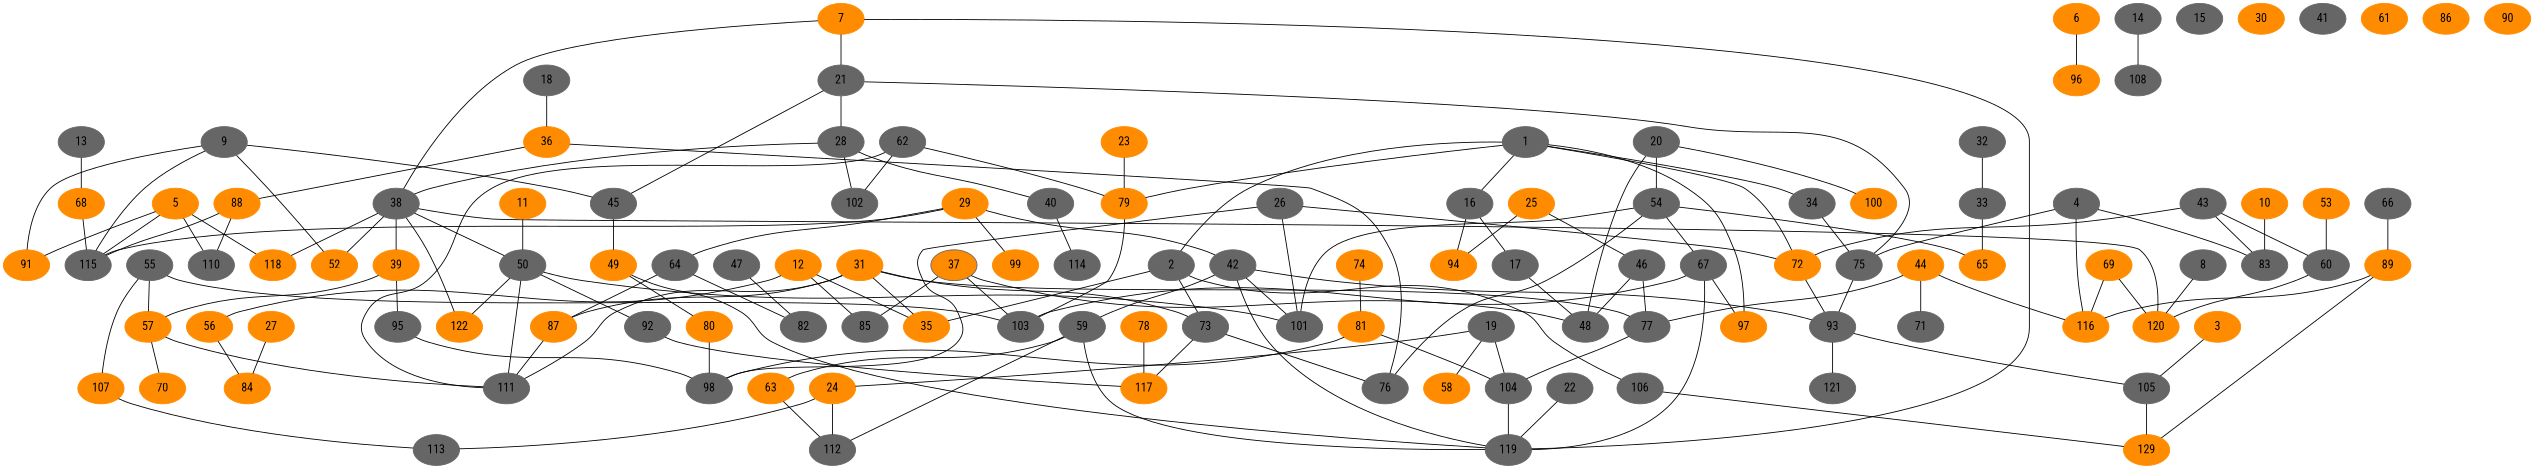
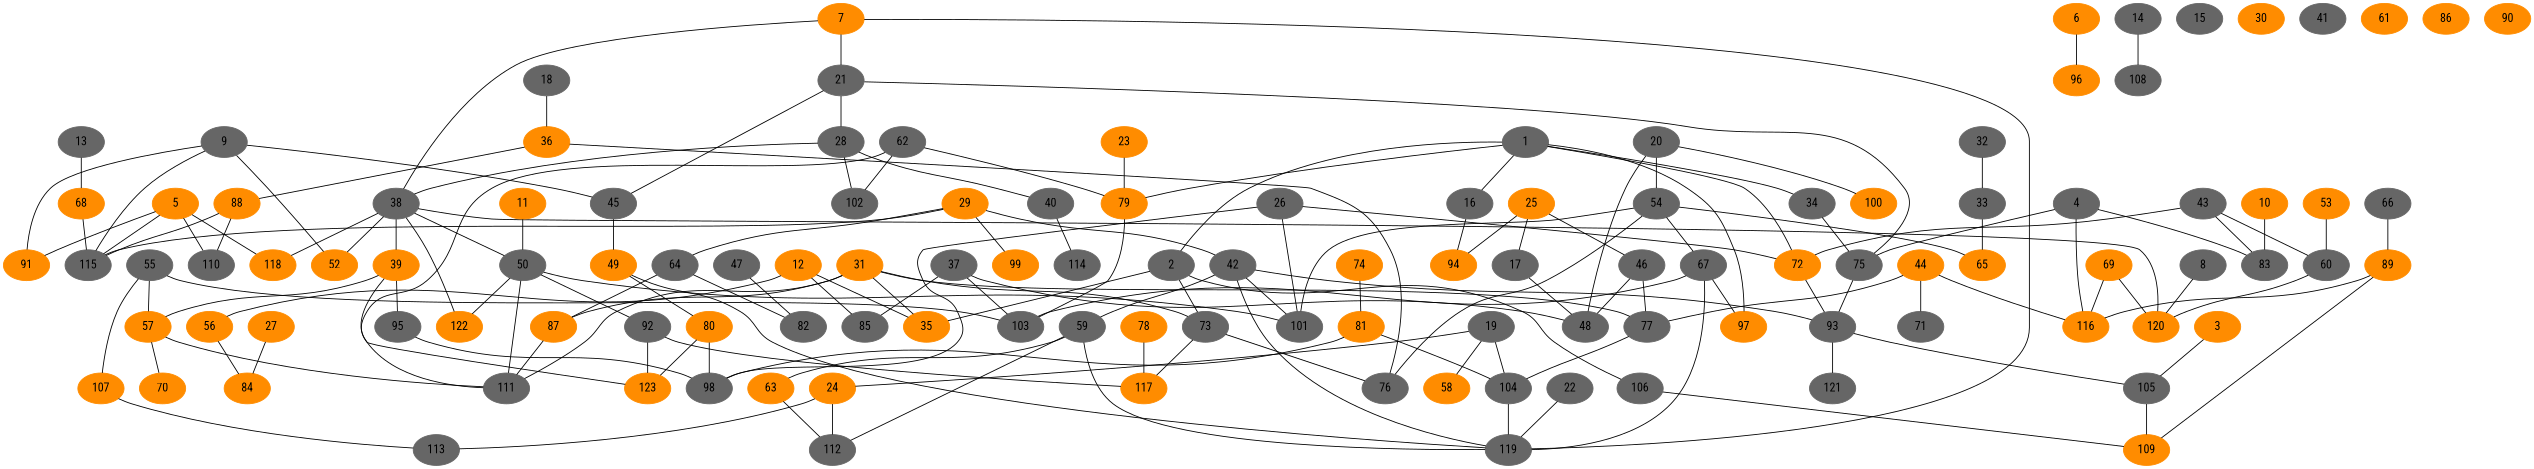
edge "16" -- "17": now "25" -- "17"
node "37": fillcolor darkorange -> gray40
node "123": added
node "129": label "129" -> "109"
